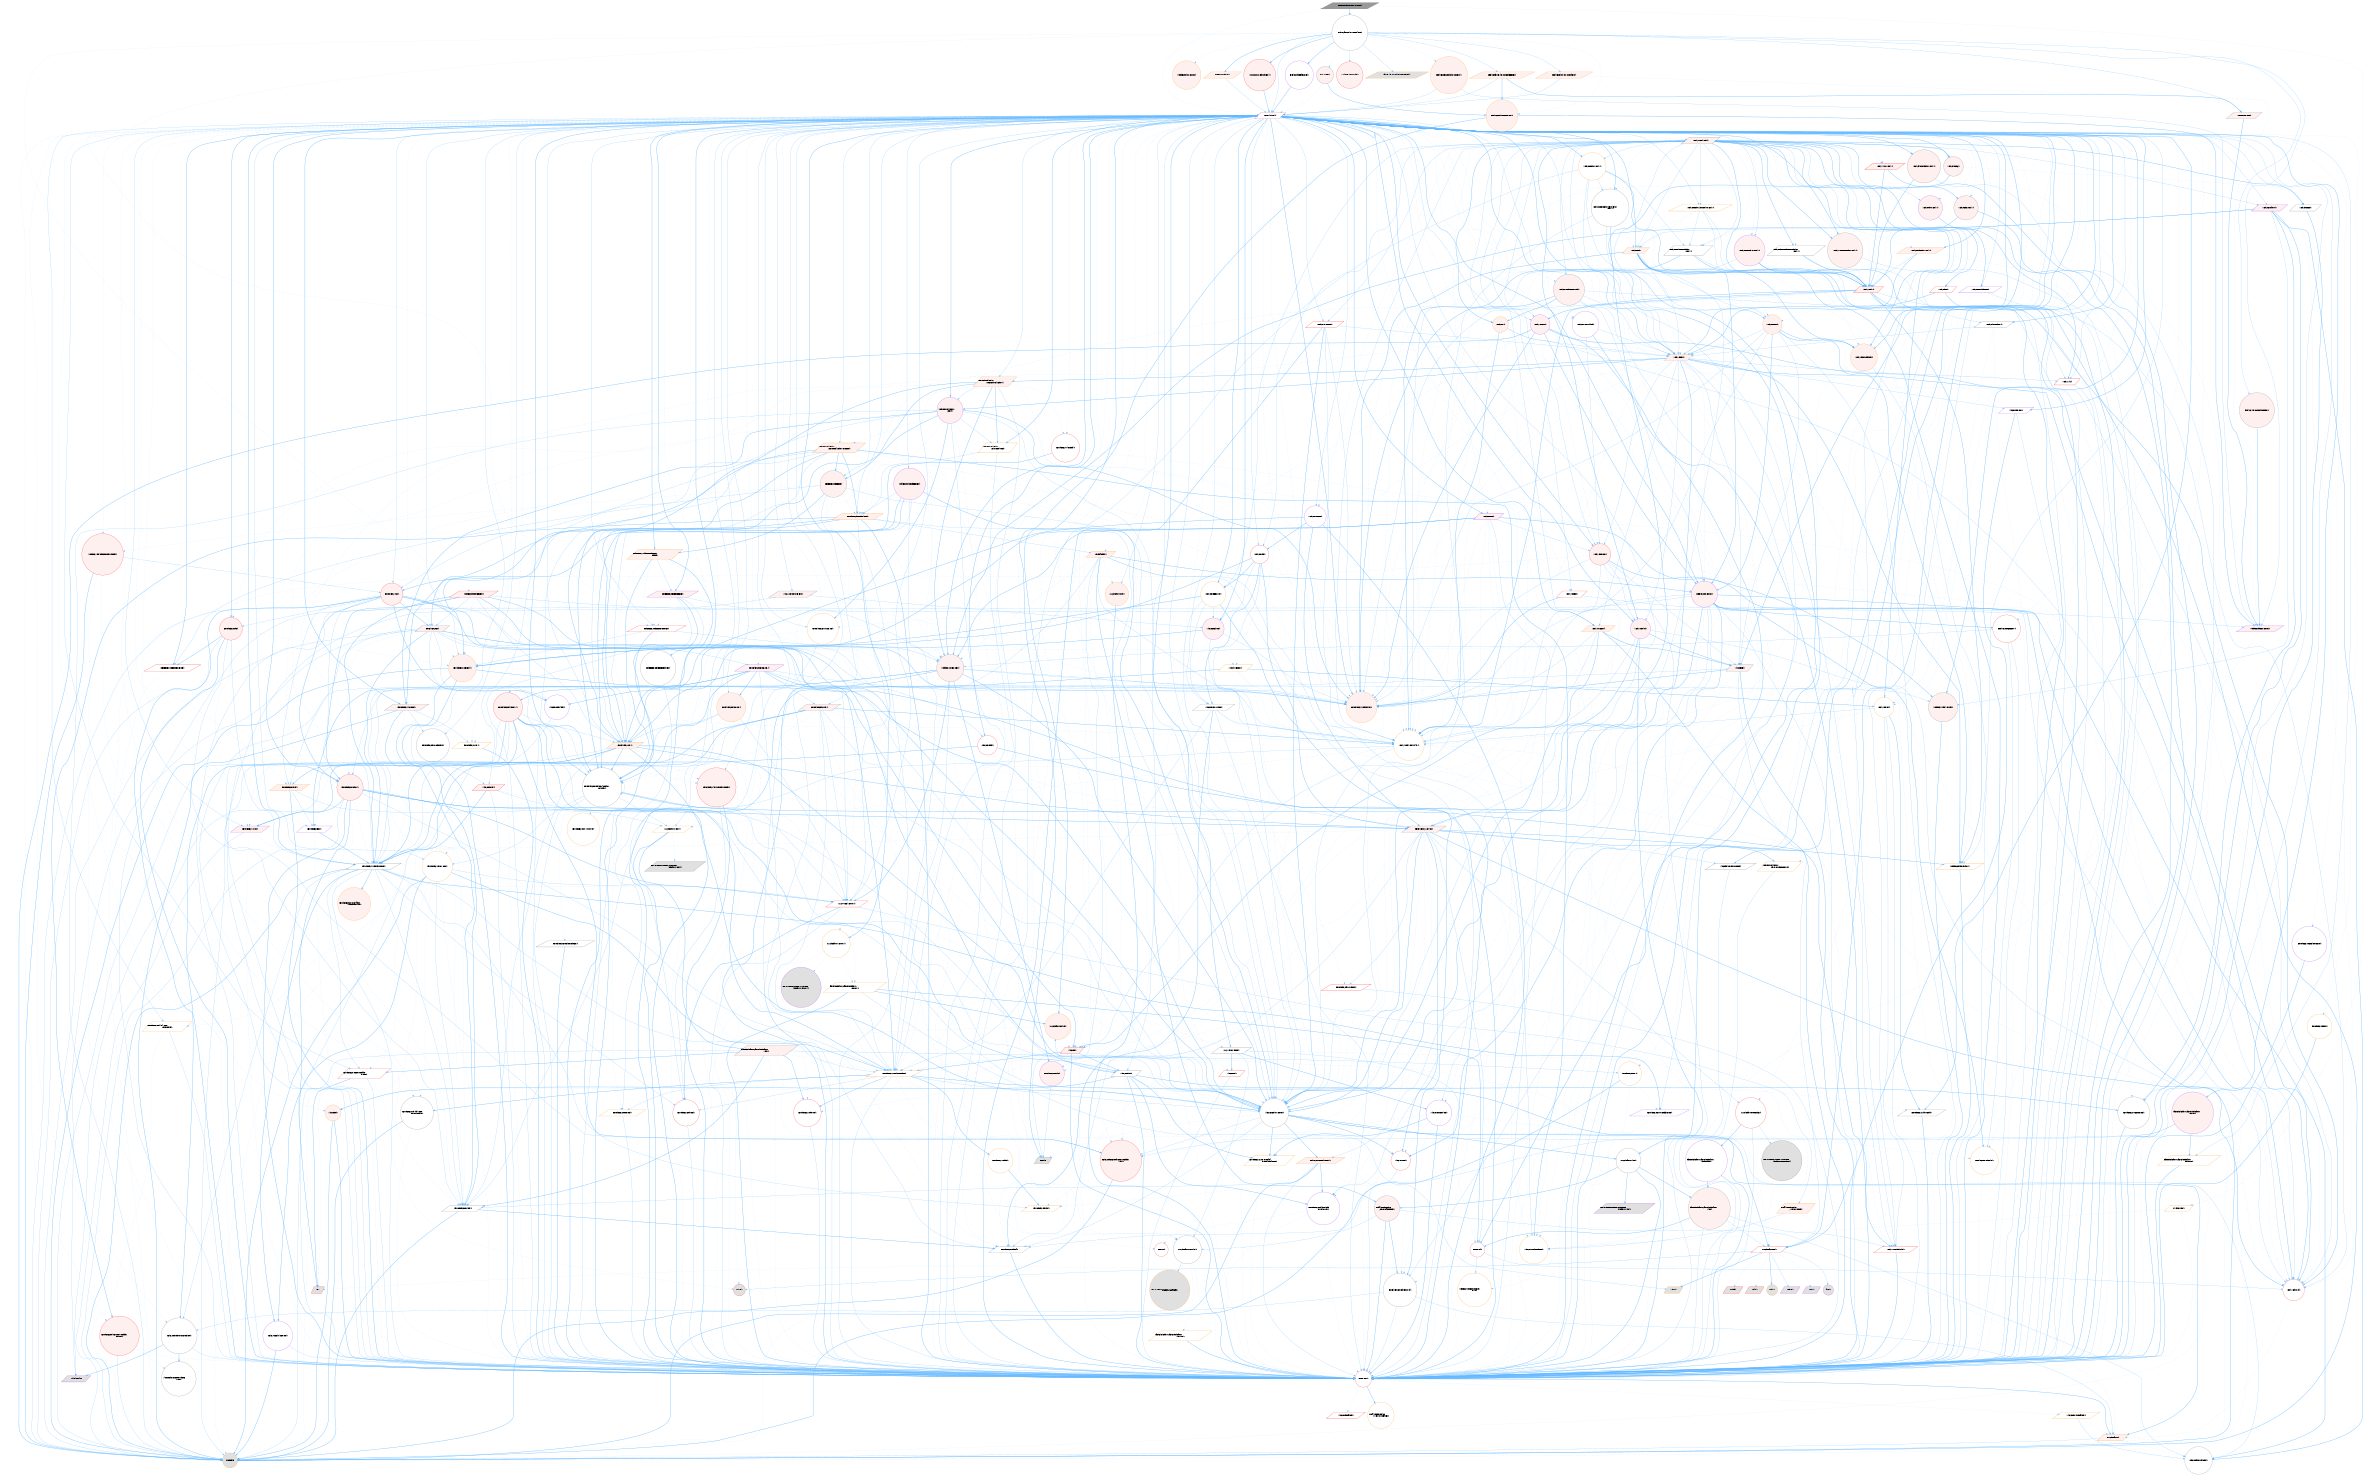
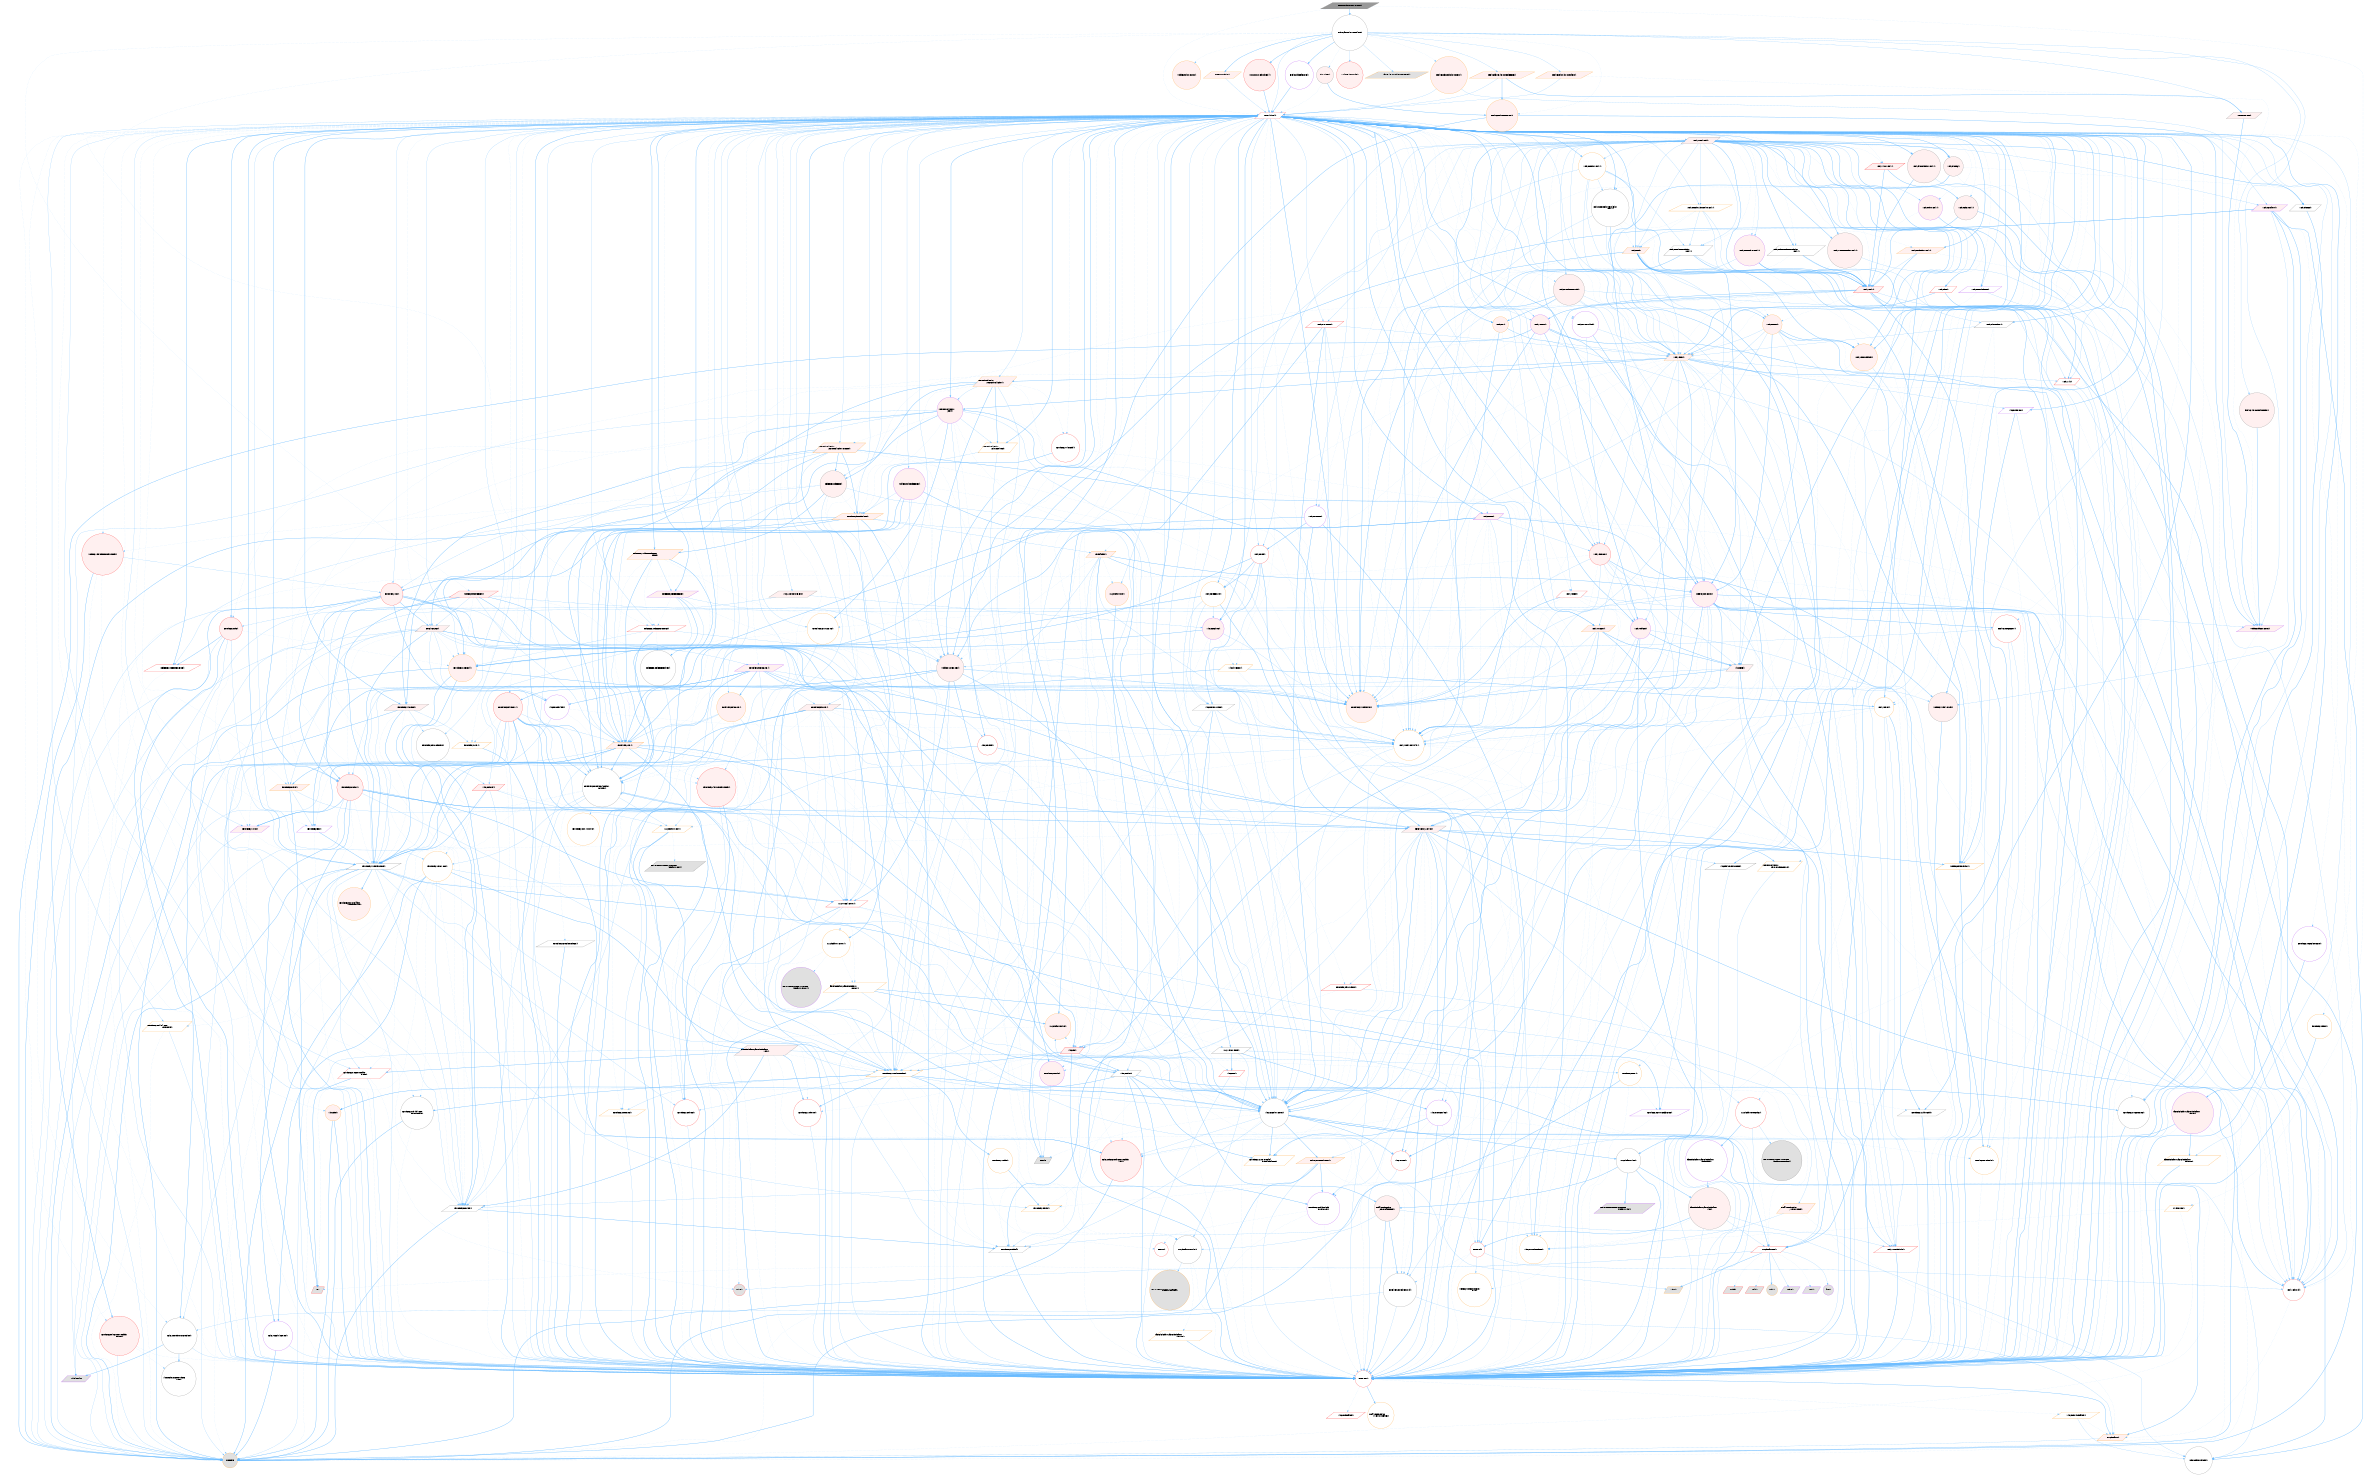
node "Math/IntPoint.h": label "Math/IntPoint.h" -> "Math/UObject.h"
edge "HAL/PlatformString.h" -> "Misc/Crc.h": reversed
